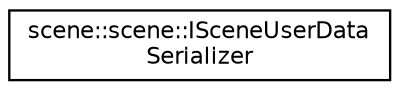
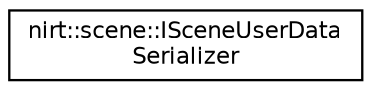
node "scene::scene::ISceneUserData Serializer": label "scene::scene::ISceneUserData Serializer" -> "nirt::scene::ISceneUserData Serializer"
